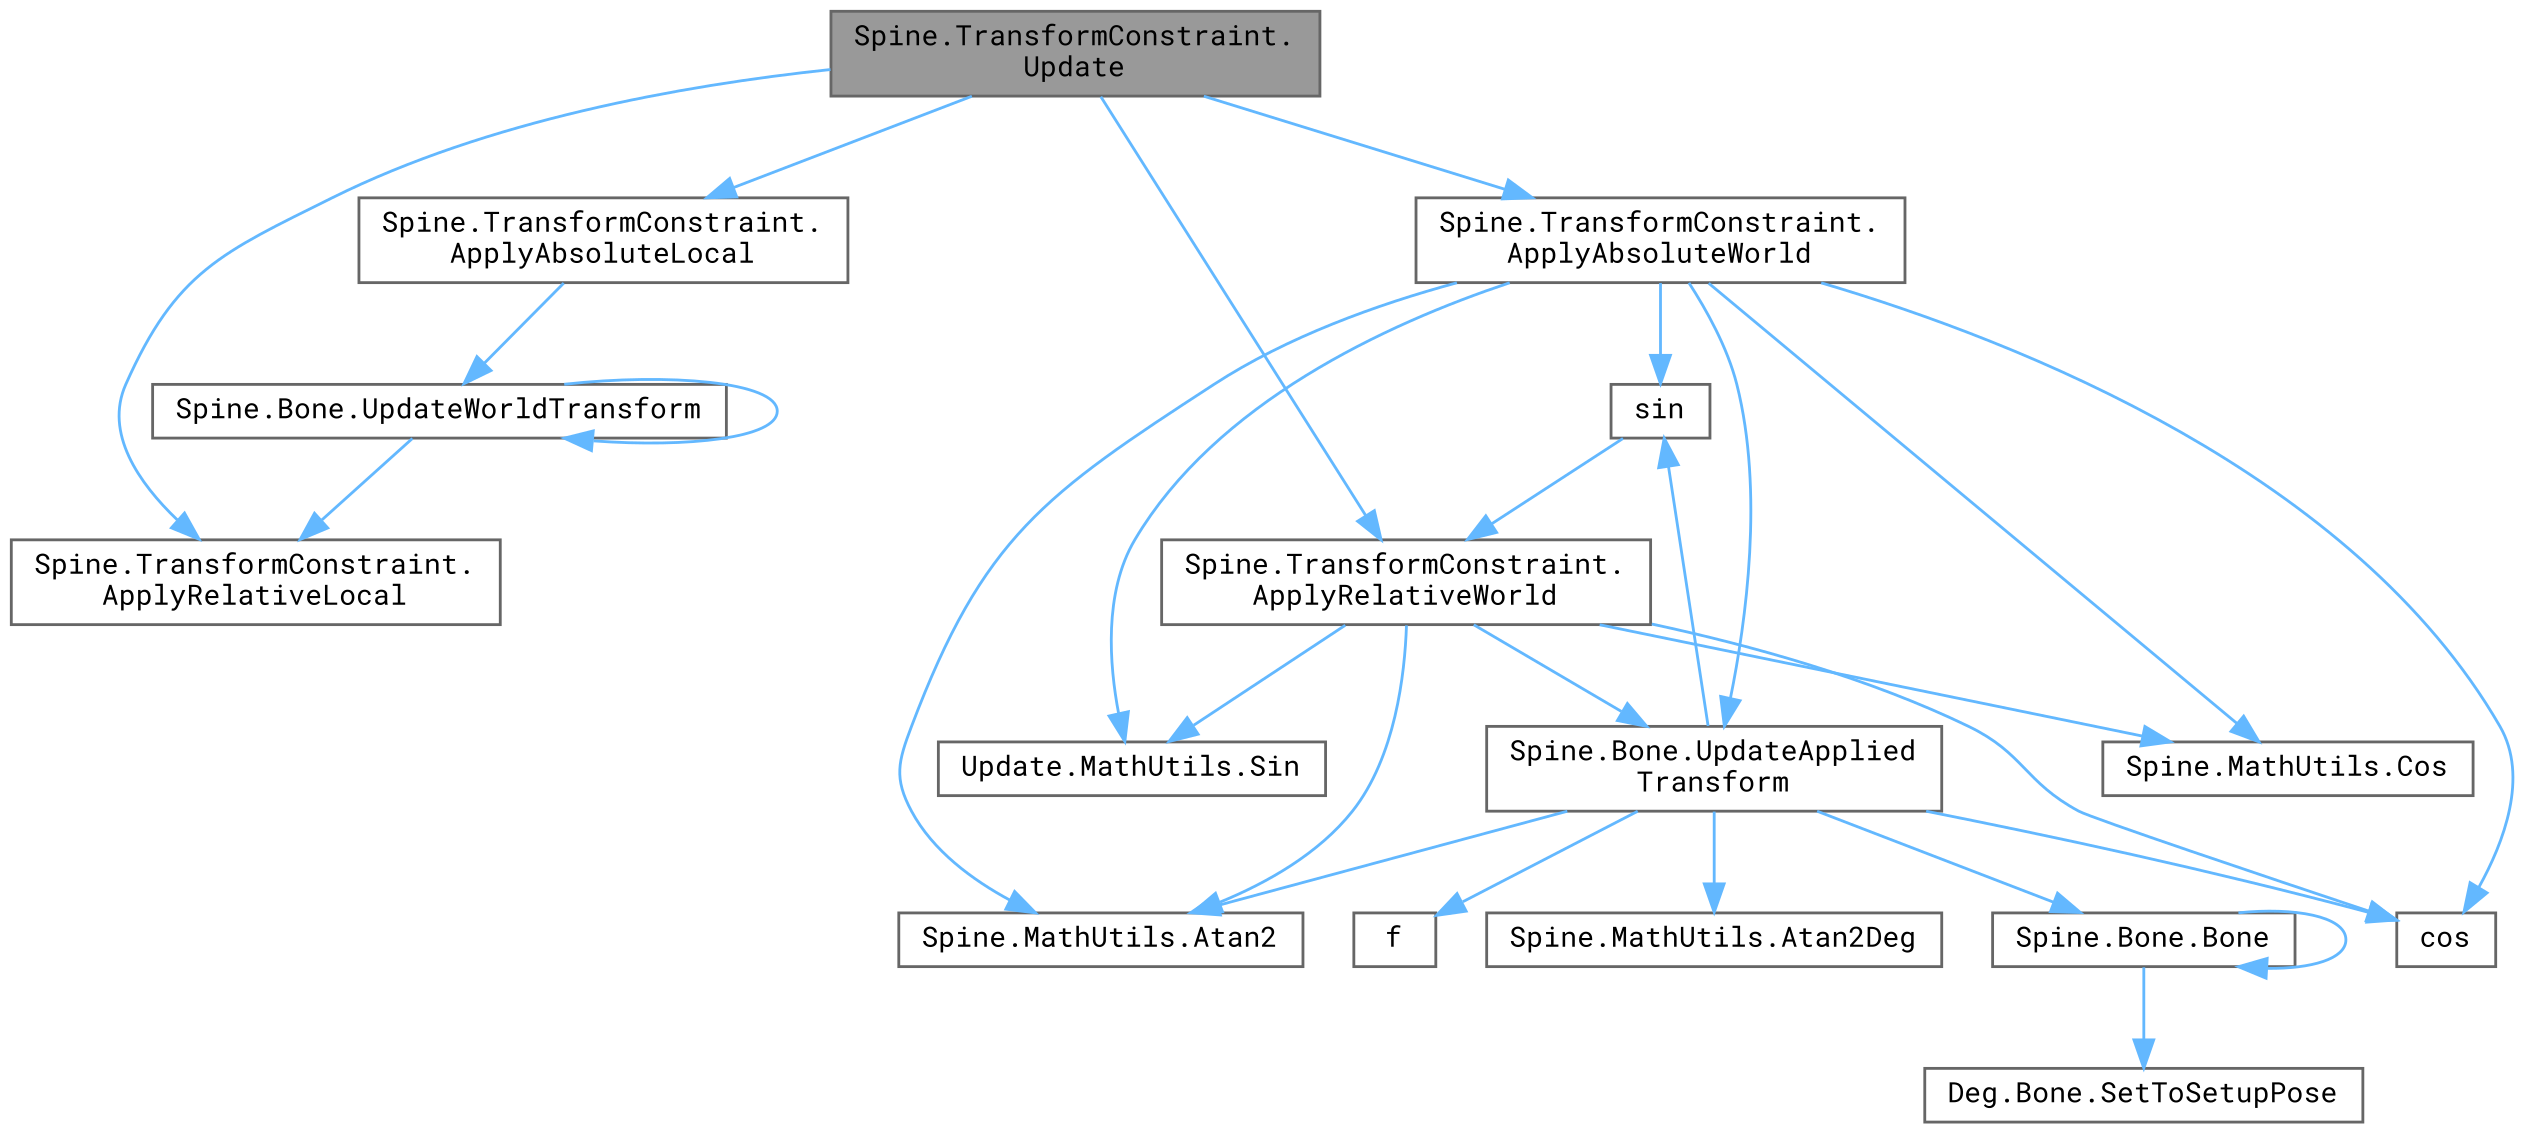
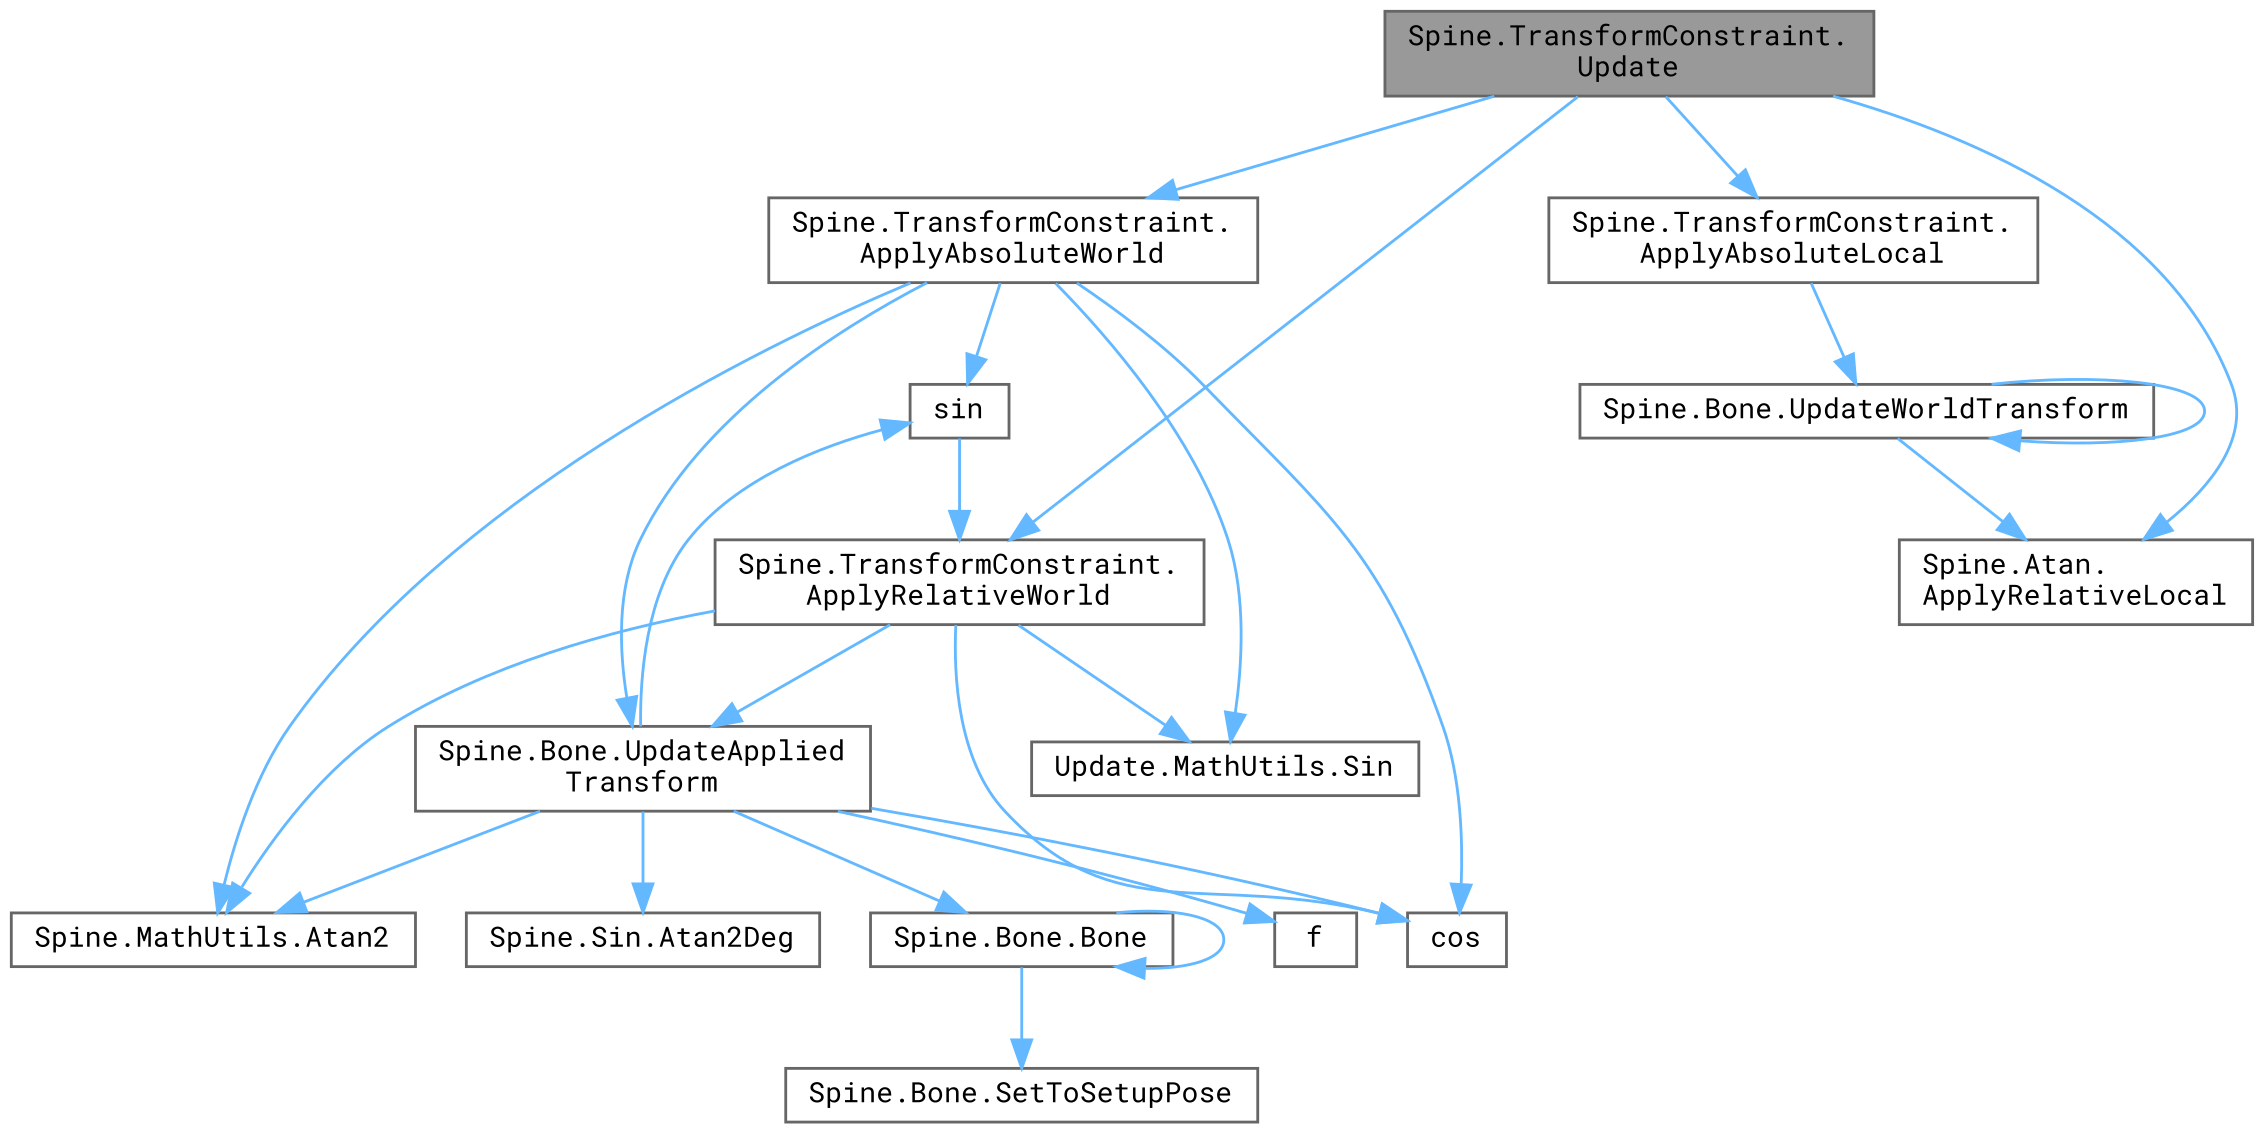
node "Spine.TransformConstraint. ApplyRelativeLocal": label "Spine.TransformConstraint. ApplyRelativeLocal" -> "Spine.Atan. ApplyRelativeLocal"
node "Spine.MathUtils.Cos": removed
node "Spine.MathUtils.Atan2Deg": label "Spine.MathUtils.Atan2Deg" -> "Spine.Sin.Atan2Deg"
node "Deg.Bone.SetToSetupPose": label "Deg.Bone.SetToSetupPose" -> "Spine.Bone.SetToSetupPose"
